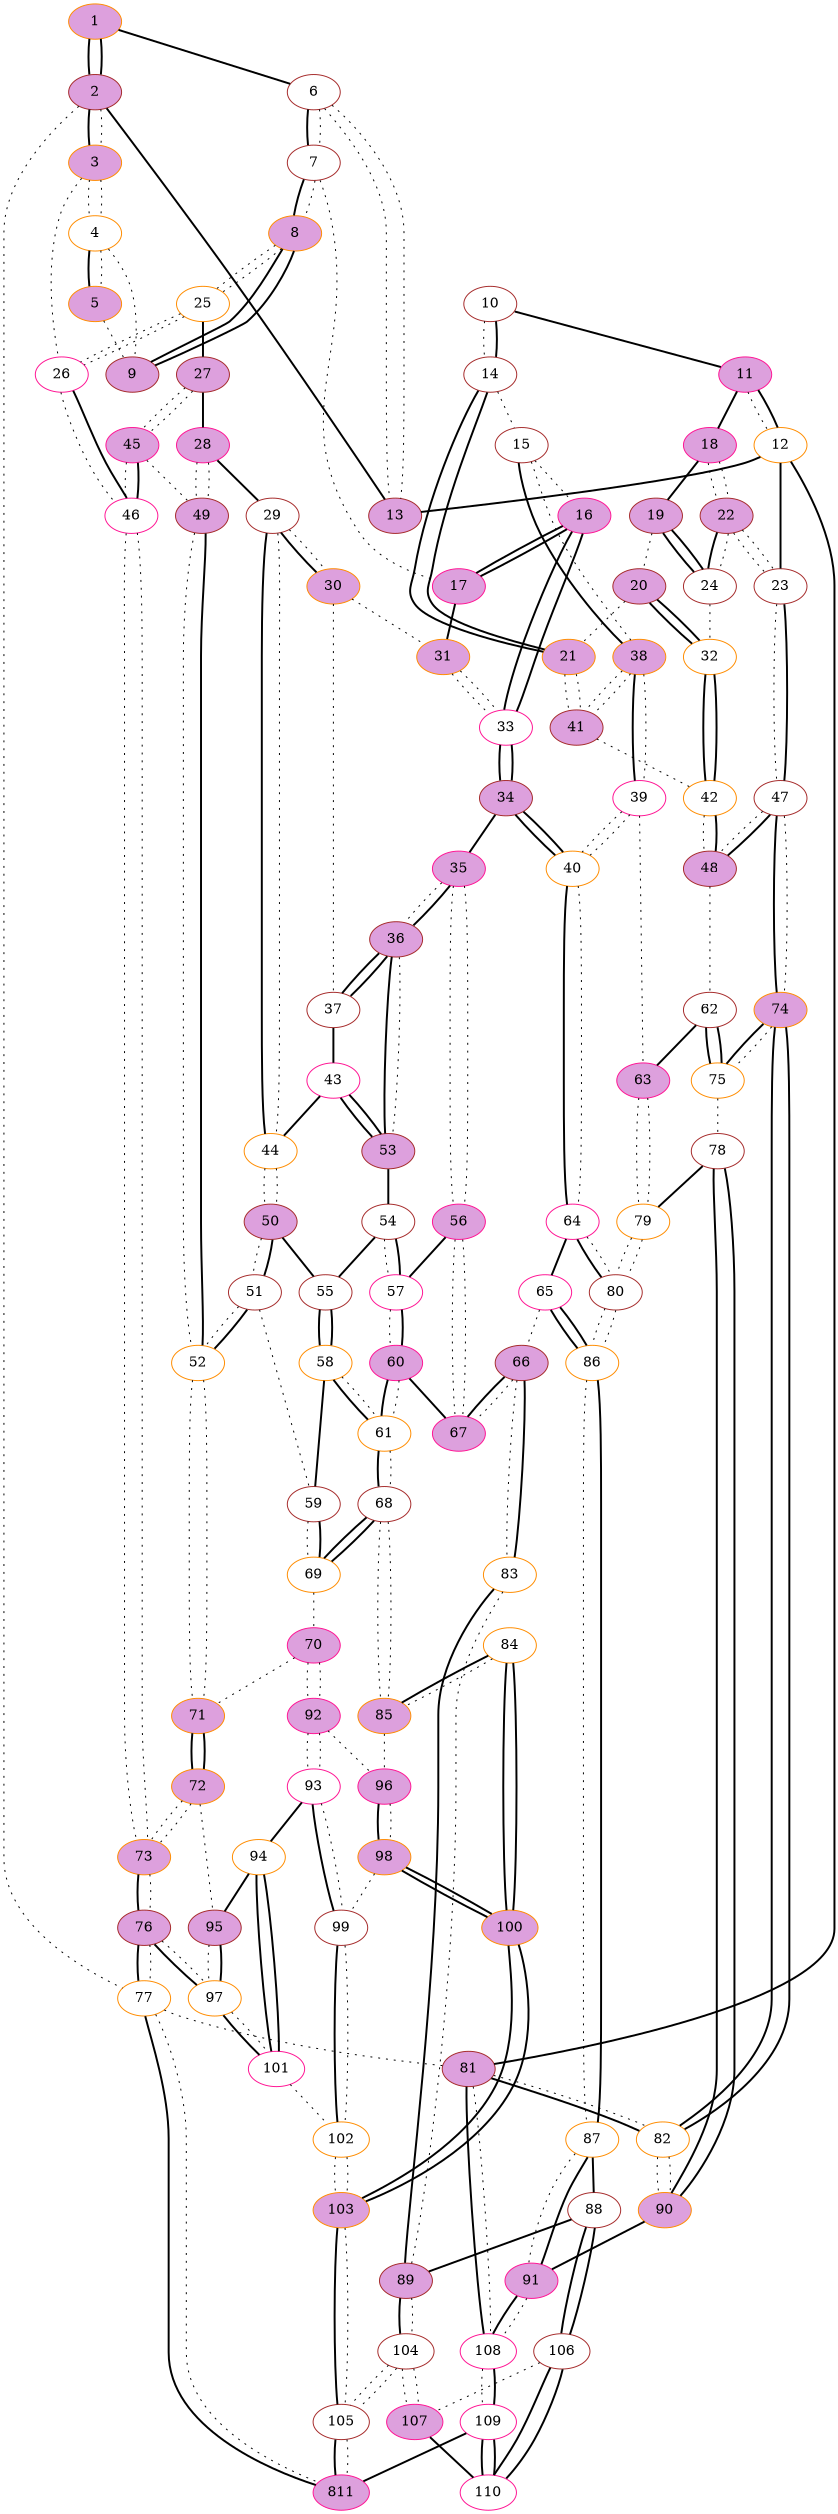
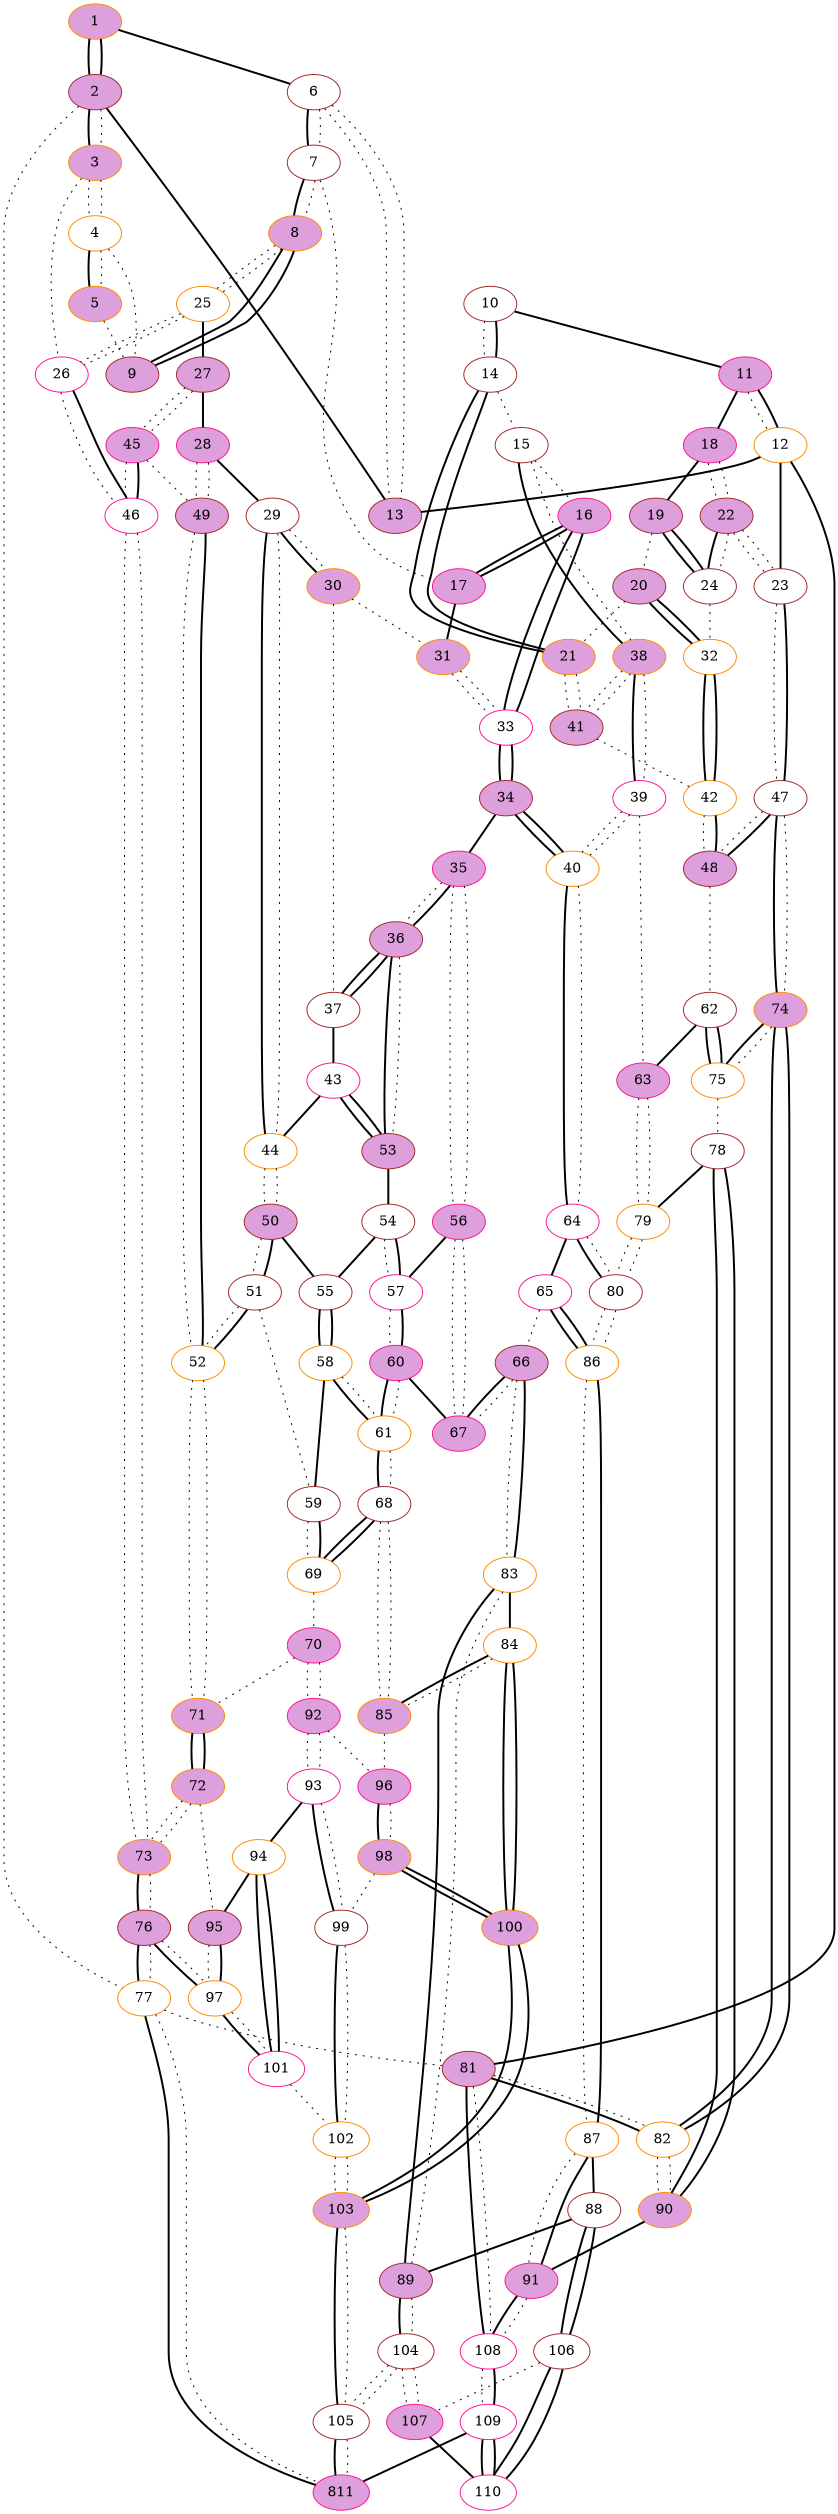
edge "83" -- "84": added
